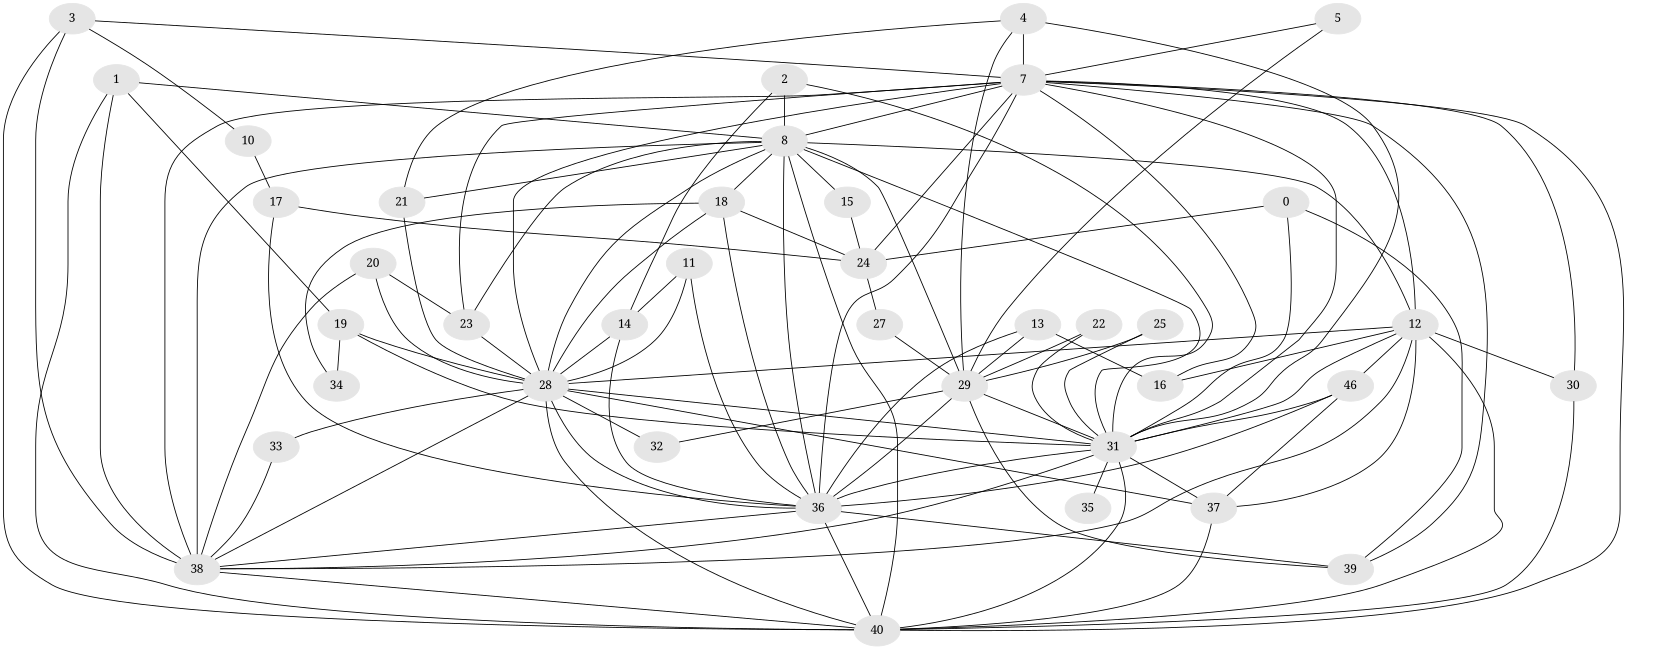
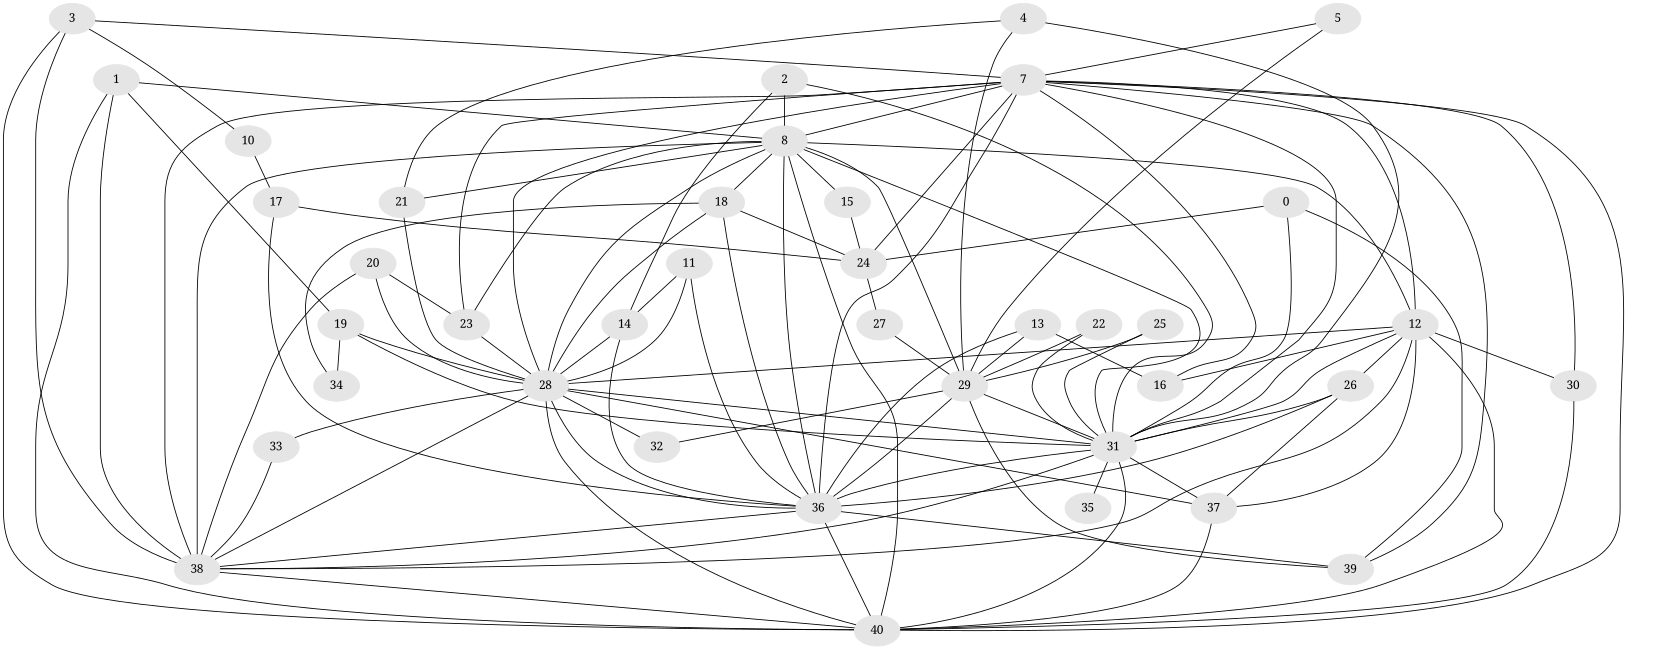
edge "4" -- "7": removed
node "46": label "46" -> "26"
